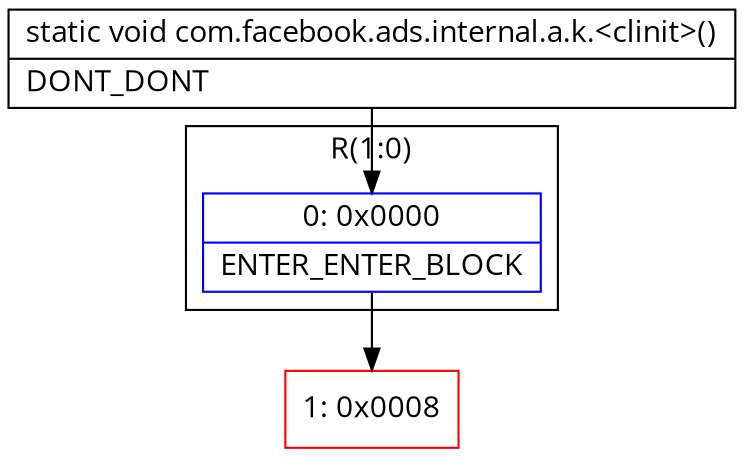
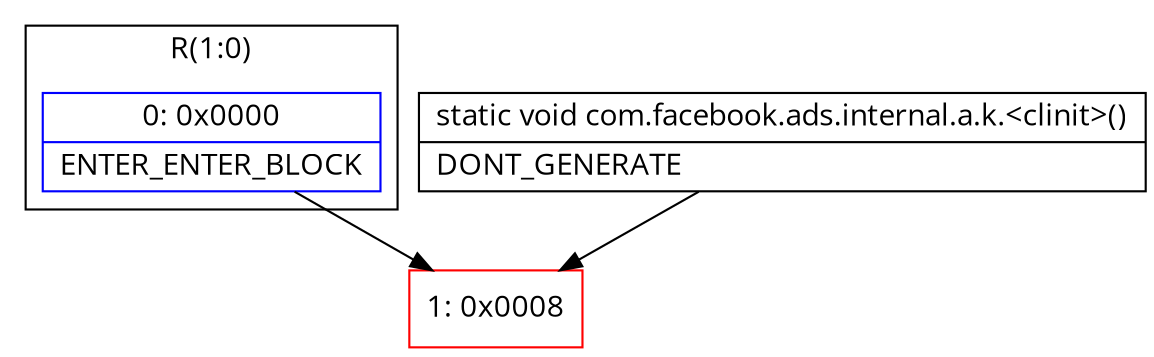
node "static void com.facebook.ads.internal.a.k.<clinit>()": text "DONT_DONT" -> "DONT_GENERATE"
edge "static void com.facebook.ads.internal.a.k.<clinit>()" -> "0: 0x0000": now "static void com.facebook.ads.internal.a.k.<clinit>()" -> "1: 0x0008"
